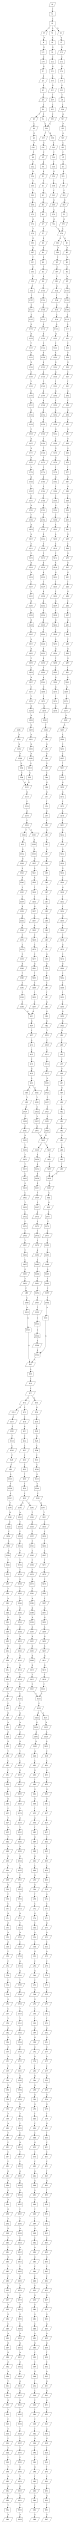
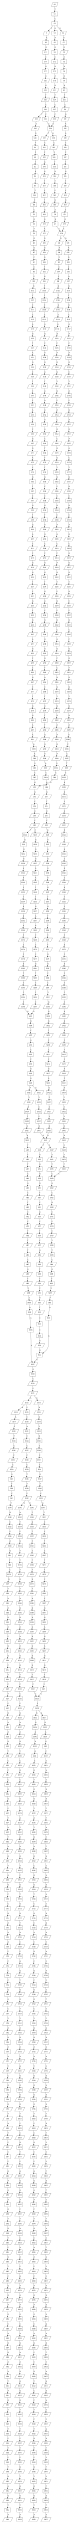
node "S282": added
